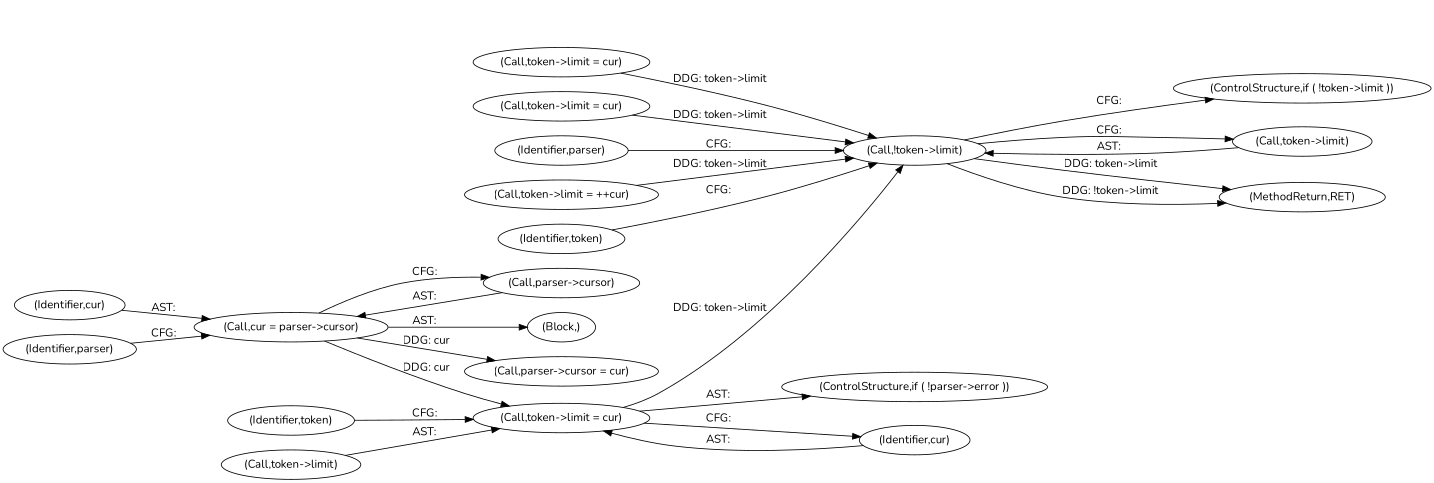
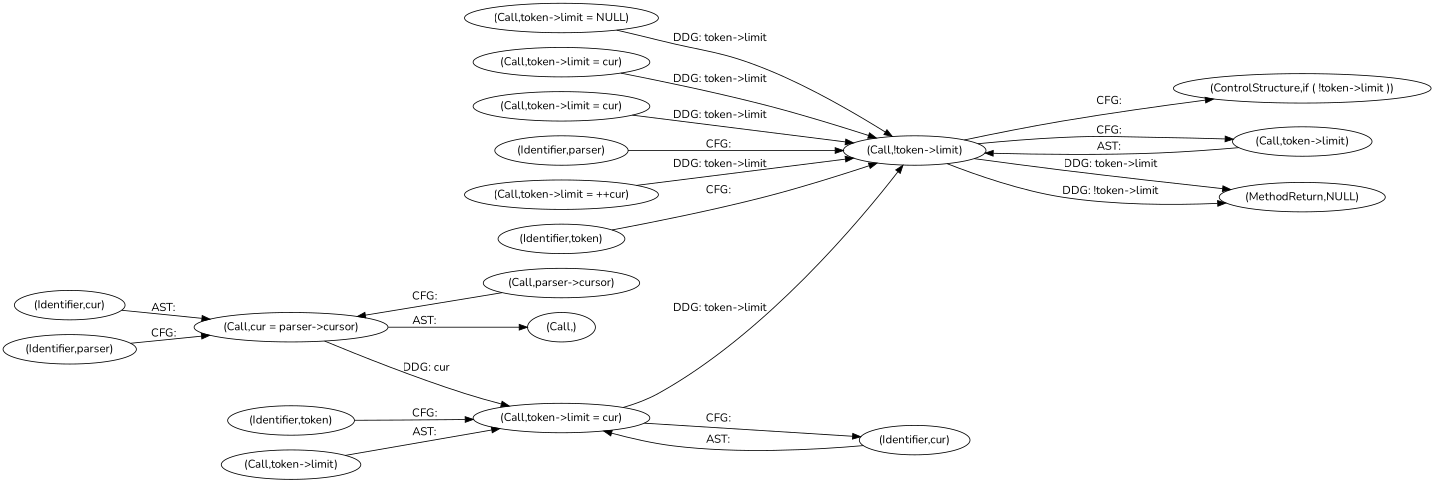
node "(Call,token->limit = NULL)": added
node "(MethodReturn,RET)": label "(MethodReturn,RET)" -> "(MethodReturn,NULL)"
edge "(Call,cur = parser->cursor)" -> "(Call,parser->cursor)": removed, label "CFG:"
edge "(Call,parser->cursor)" -> "(Call,cur = parser->cursor)": label "AST: " -> "CFG: "
node "(Block,)": label "(Block,)" -> "(Call,)"
node "(Call,parser->cursor = cur)": removed
node "(ControlStructure,if ( !parser->error ))": removed
